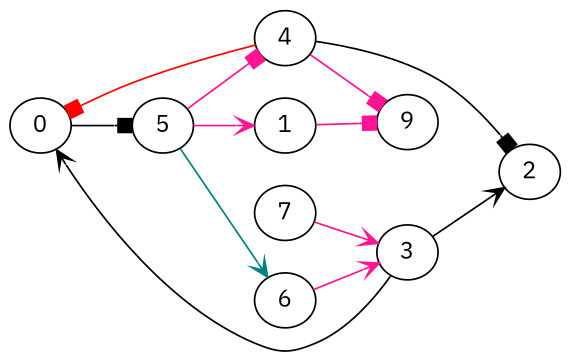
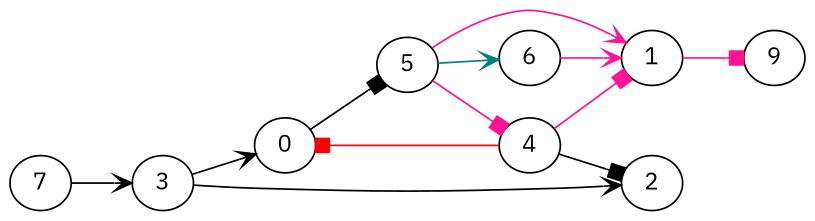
edge "4" -> "9": now "4" -> "1"
edge "7" -> "3": color deeppink -> black
edge "6" -> "3": now "6" -> "1"
